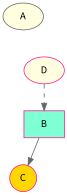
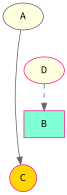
edge "B" -> "C": now "A" -> "C"
